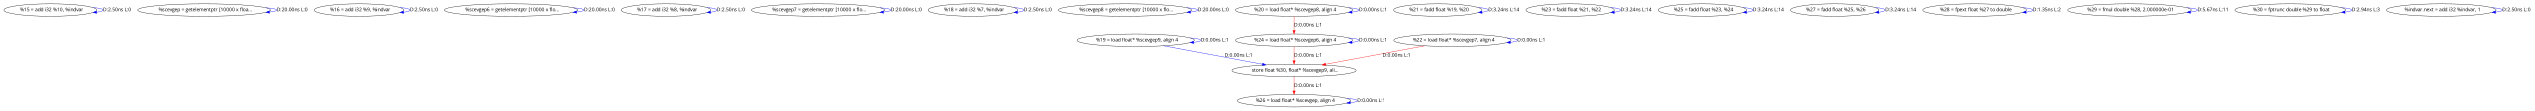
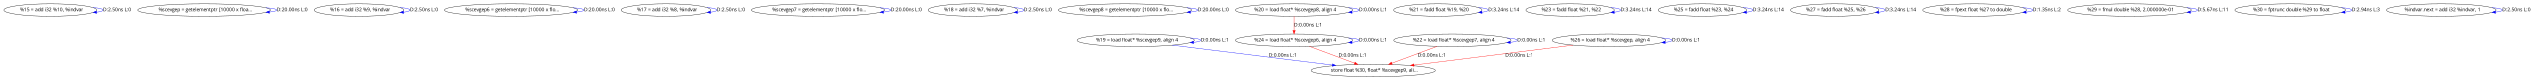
edge "store float %30, float* %scevgep9, ali..." -> "%26 = load float* %scevgep, align 4": reversed
